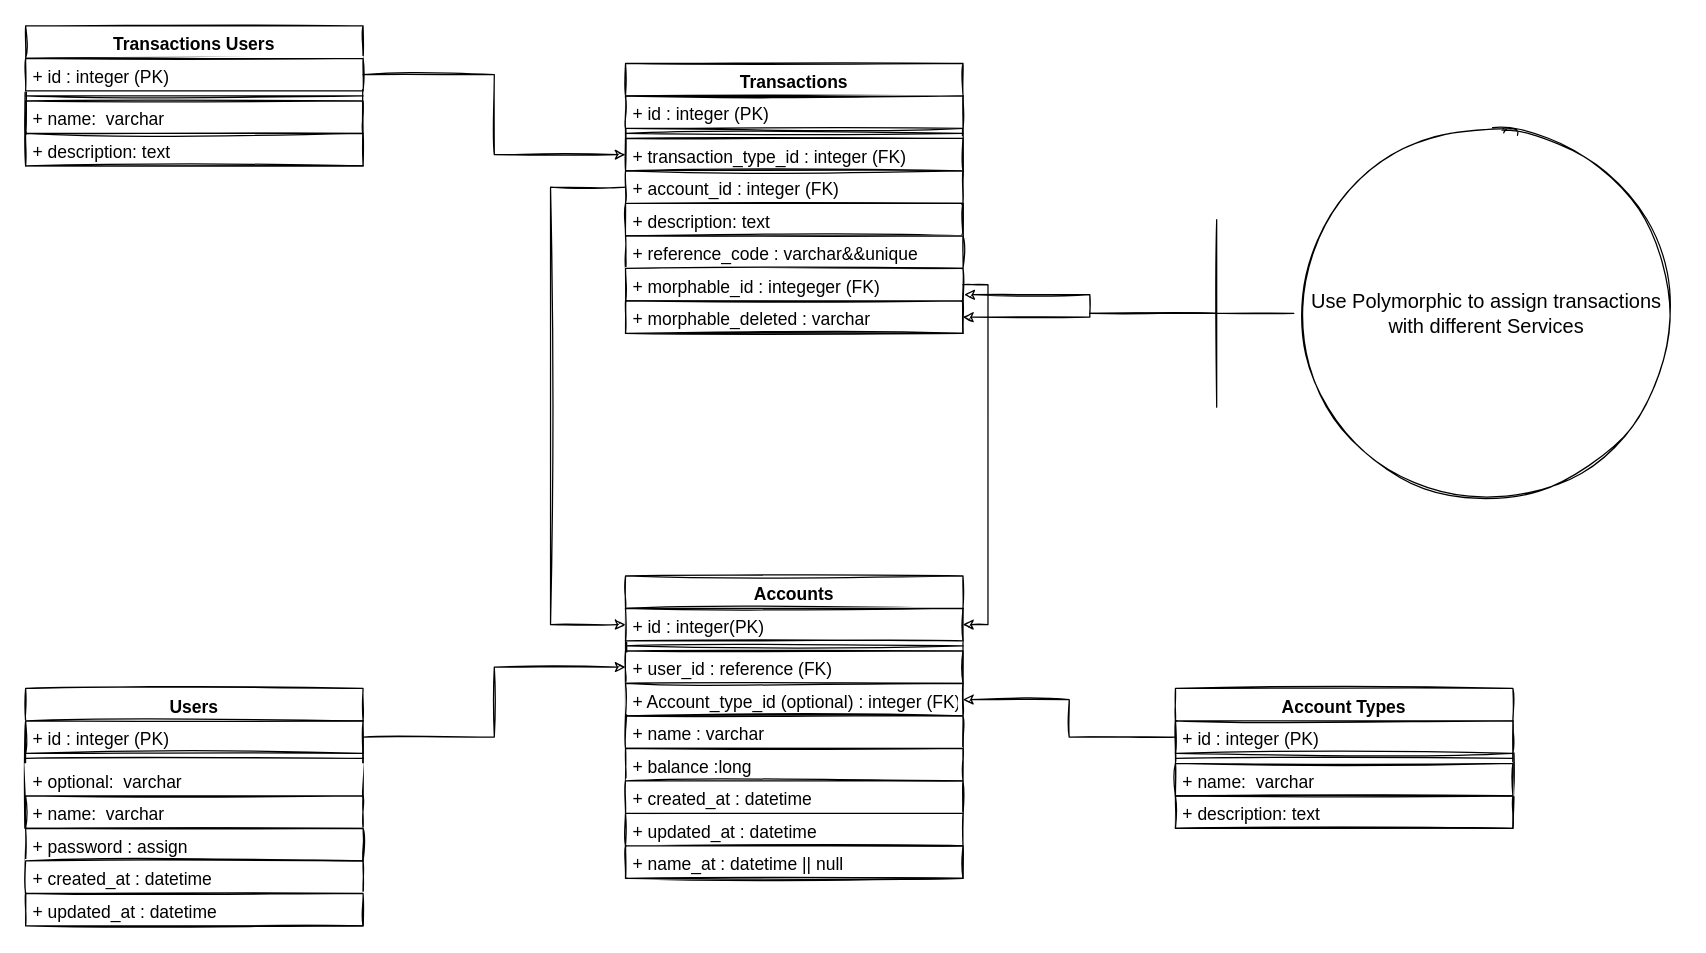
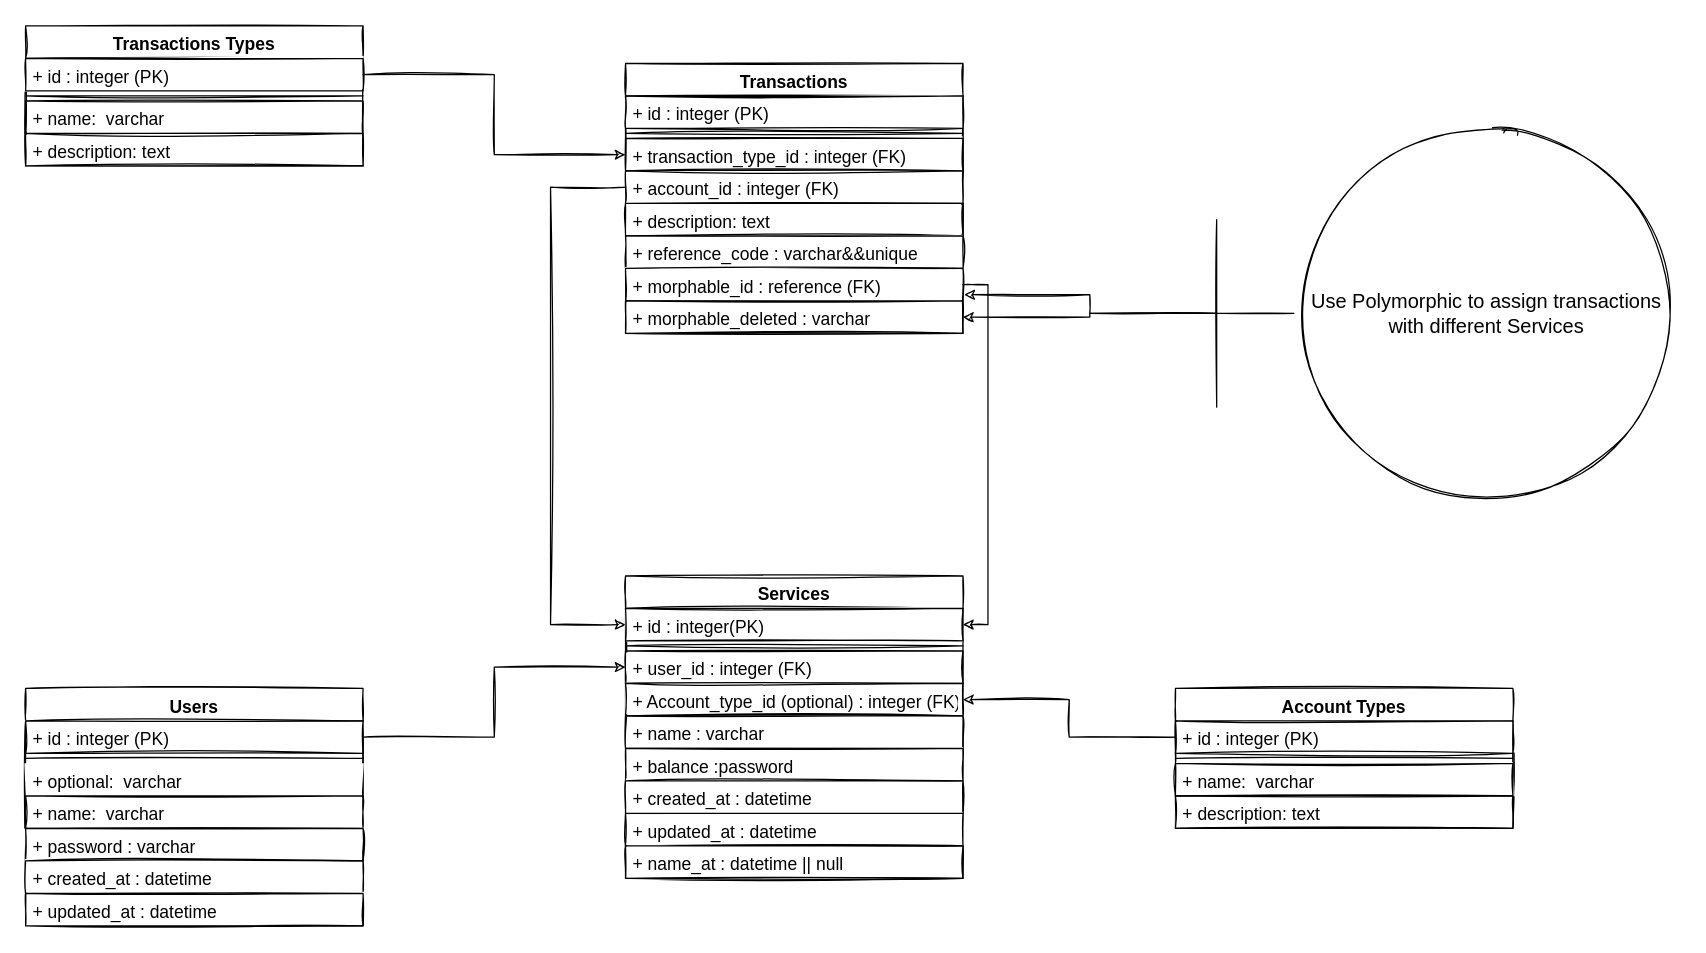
node "Transactions Users": label "Transactions Users" -> "Transactions Types"
node "+ morphable_id : integeger (FK)": label "+ morphable_id : integeger (FK)" -> "+ morphable_id : reference (FK)"
node "Accounts": label "Accounts" -> "Services"
node "+ user_id : reference (FK)": label "+ user_id : reference (FK)" -> "+ user_id : integer (FK)"
node "+ balance :long": label "+ balance :long" -> "+ balance :password"
node "+ password : assign": label "+ password : assign" -> "+ password : varchar"
